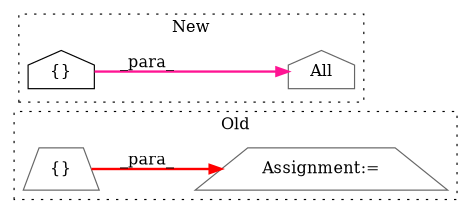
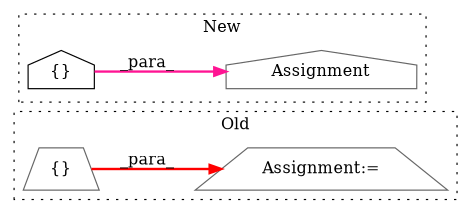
node "All": label "All" -> "Assignment"
